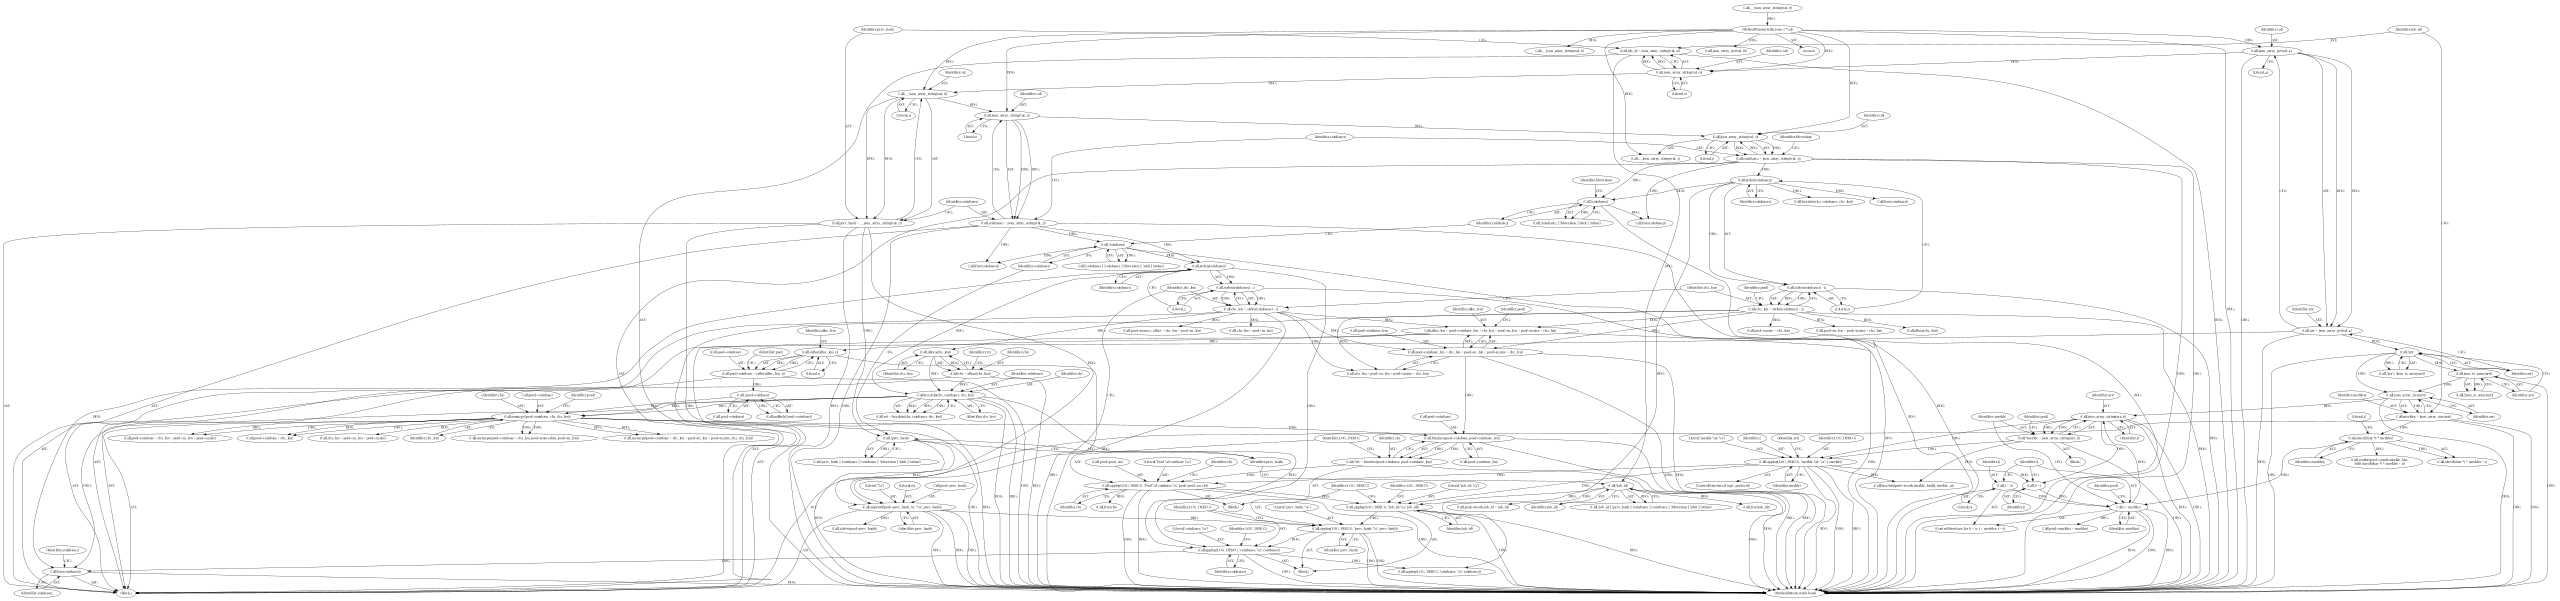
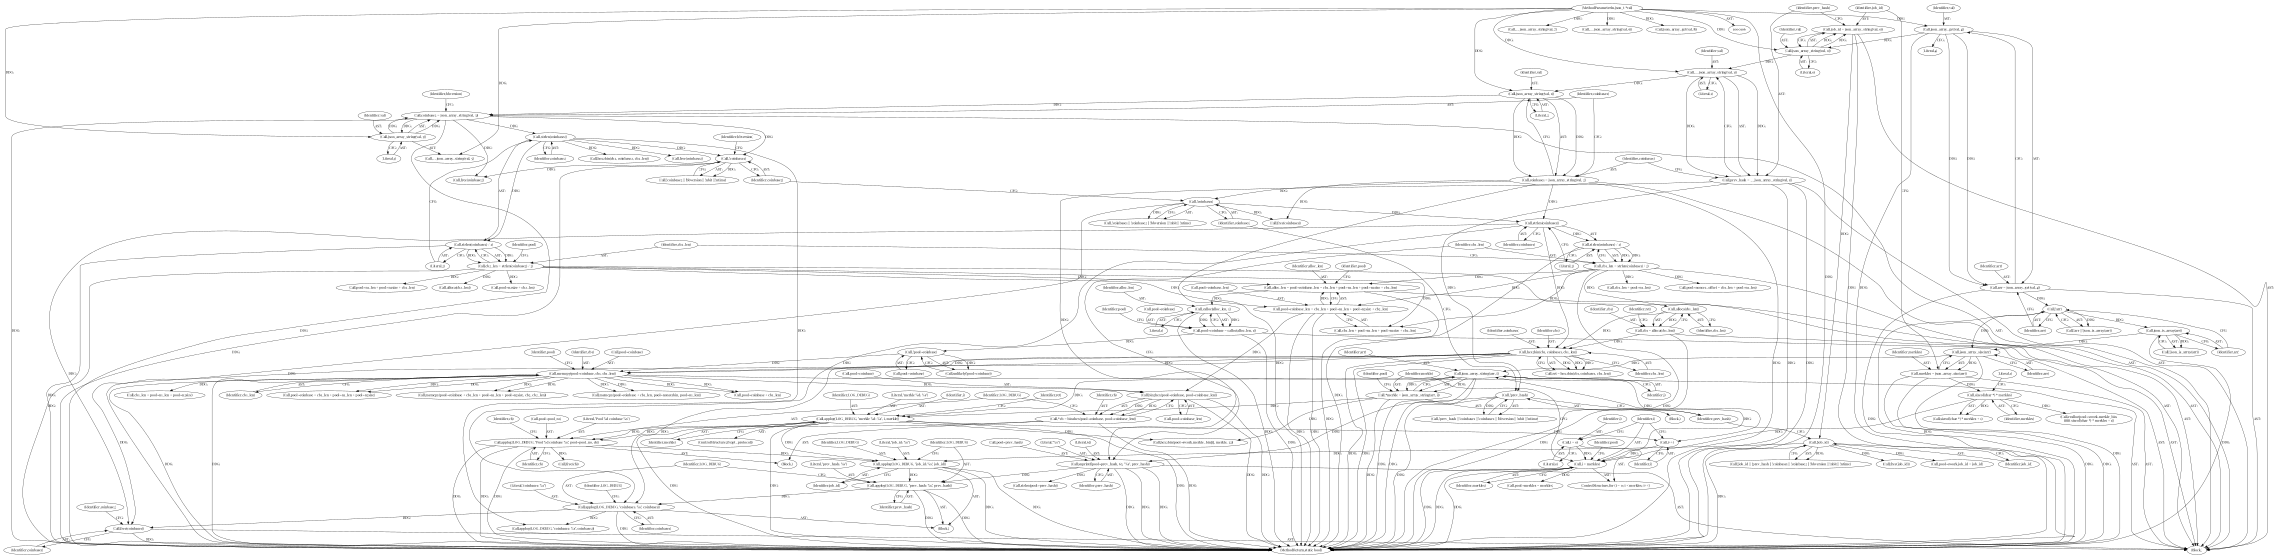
edge "(Call,__json_array_string(val, 7))" -> "(MethodParameterIn,json_t *val)": reversed
edge "(Call,json_array_string(val, 2))" -> "(Call,json_array_string(val, 3))": now "(Call,json_array_string(val, 2))" -> "(Call,coinbase2 = json_array_string(val, 3))"
node "(Call,strlen(coinbase9) / 2)": label "(Call,strlen(coinbase9) / 2)" -> "(Call,strlen(coinbase1) / 2)"
